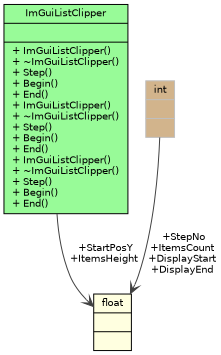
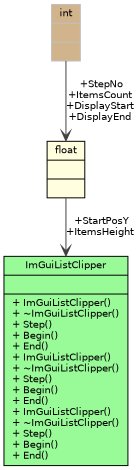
edge "ImGuiListClipper" -> "float": reversed
